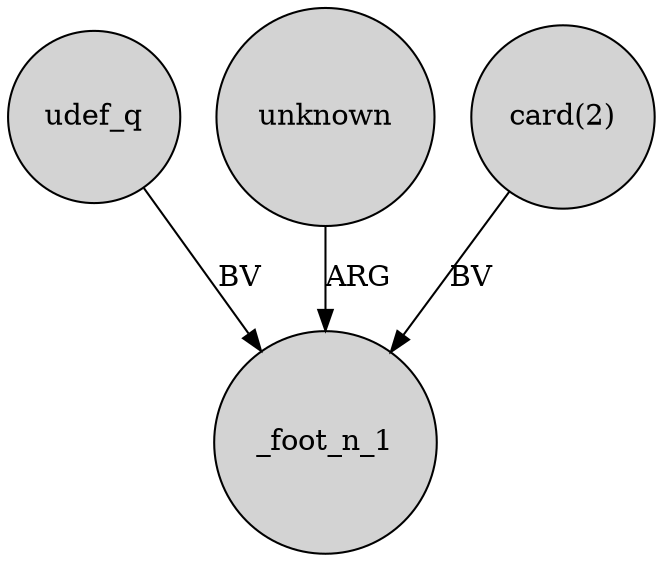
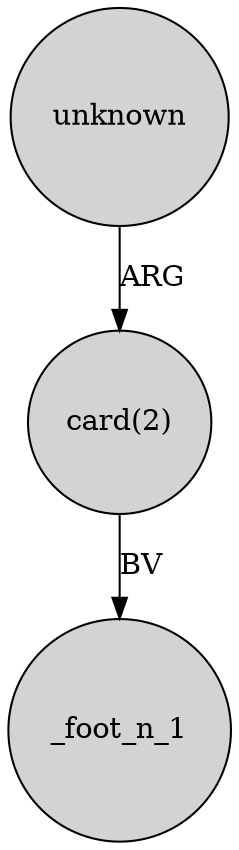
node "udef_q": removed
edge "unknown" -> "_foot_n_1": now "unknown" -> "card(2)"
